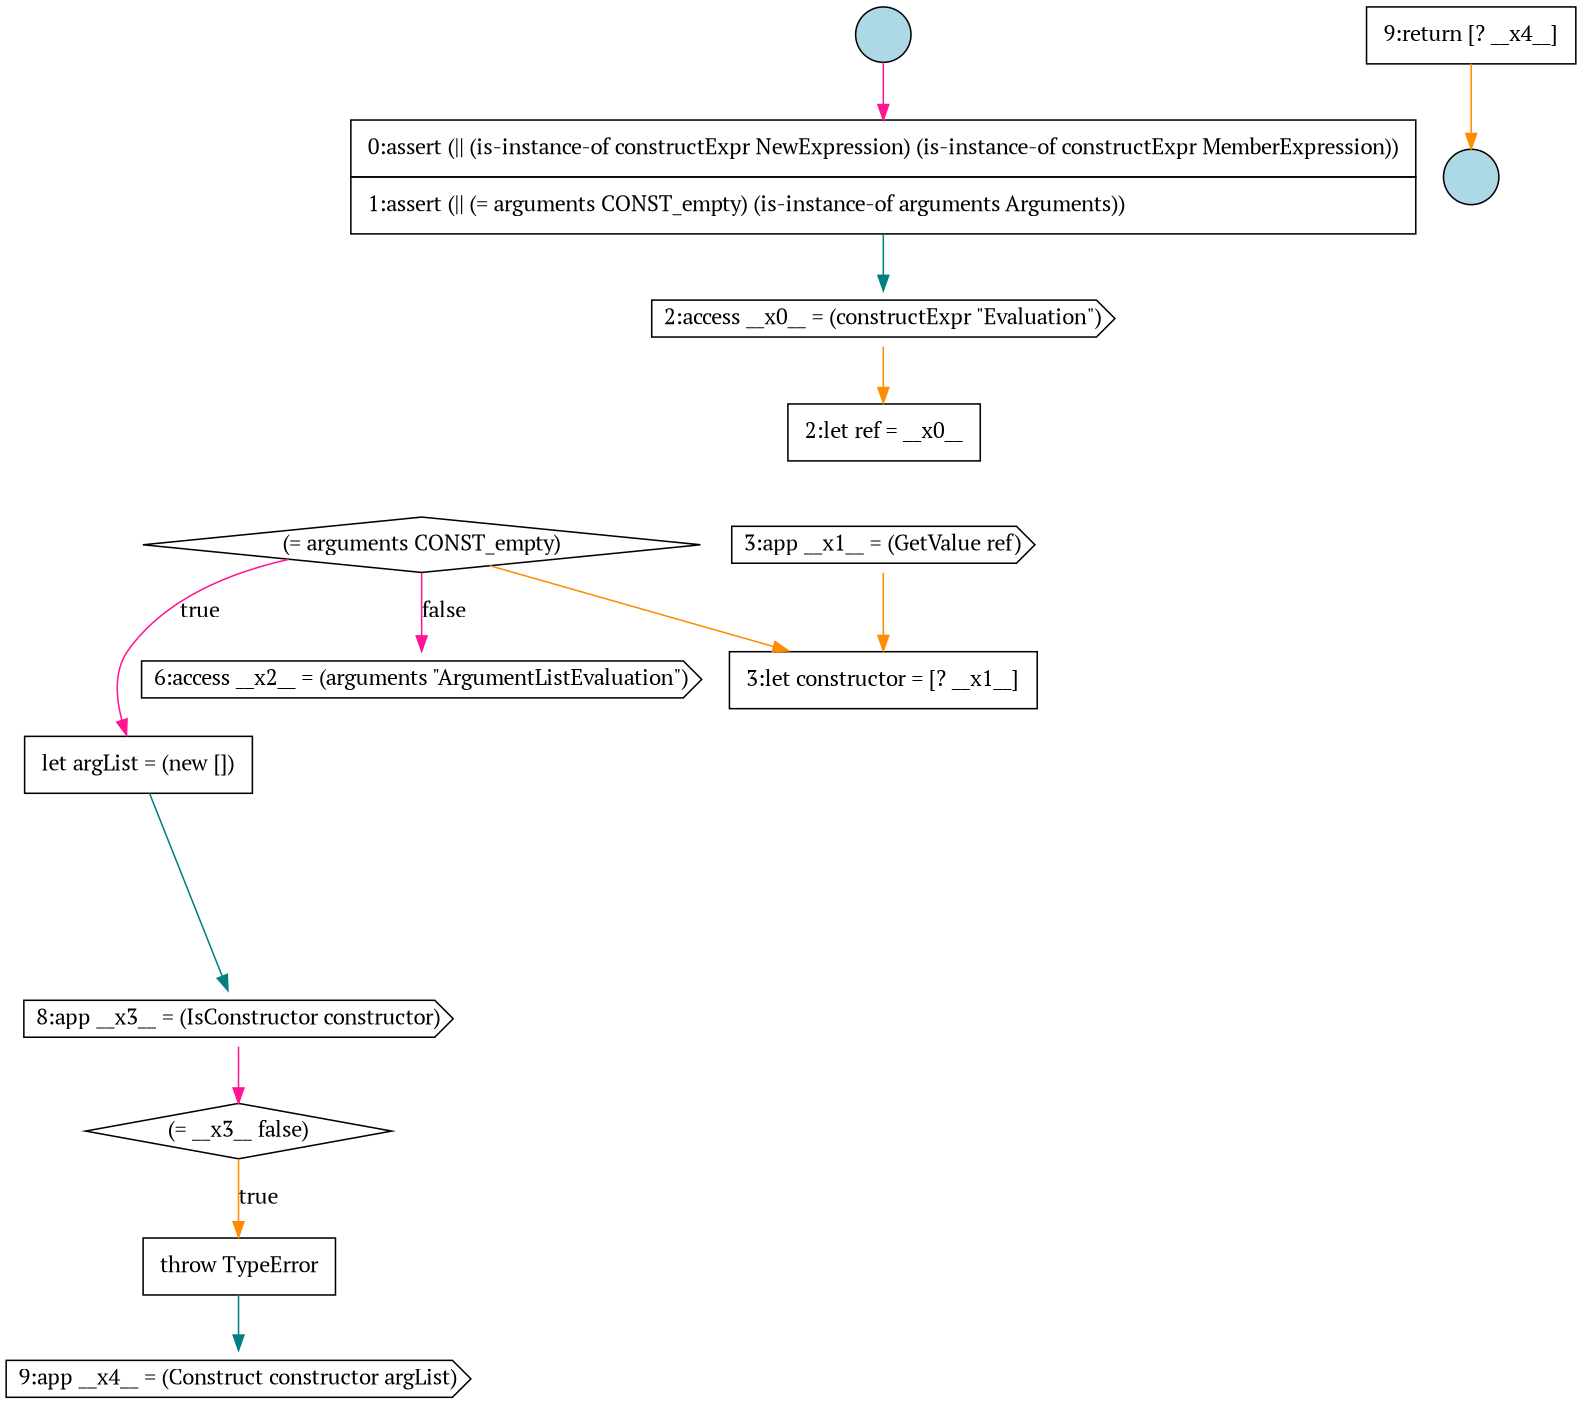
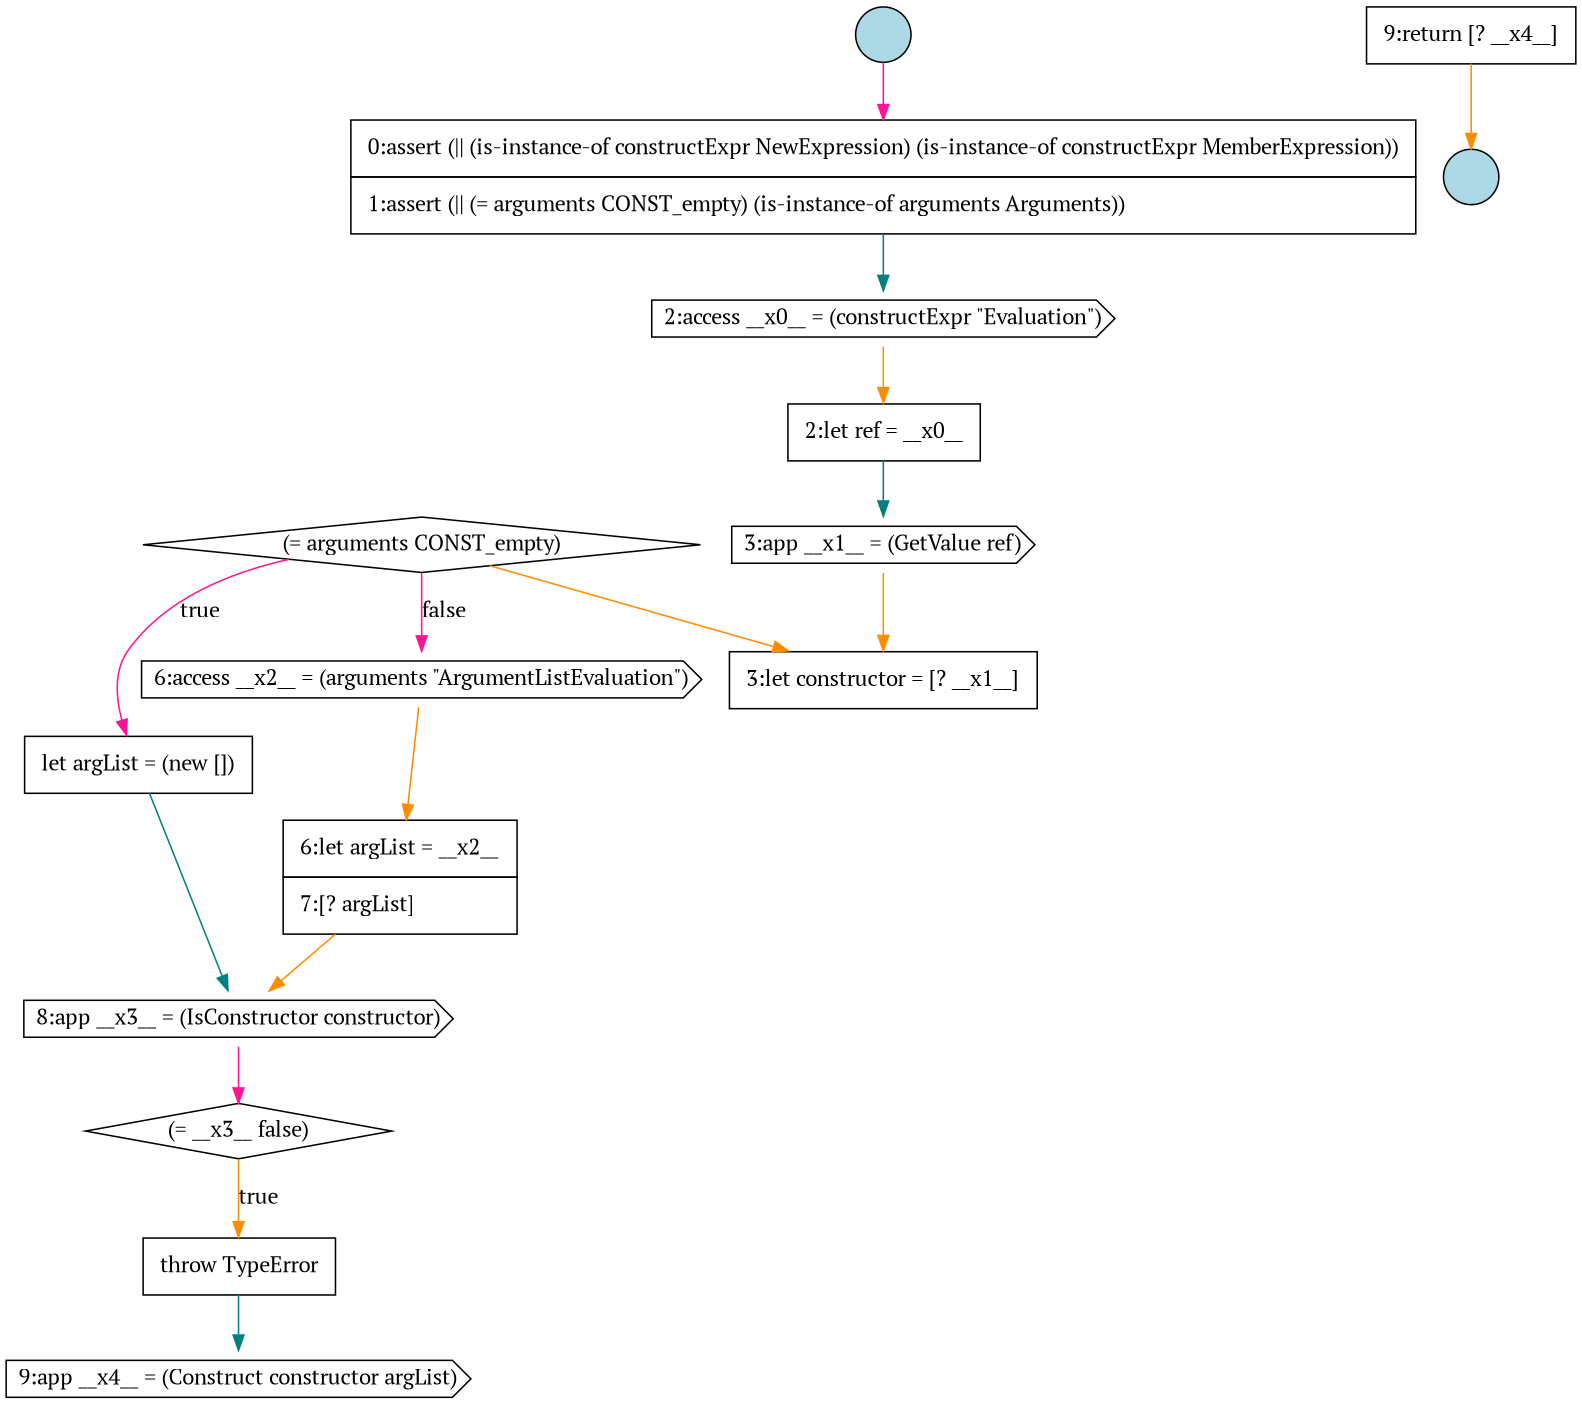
edge "2:let ref = __x0__" -> "3:app __x1__ = (GetValue ref)": added
node "6:let argList = __x2__": added
